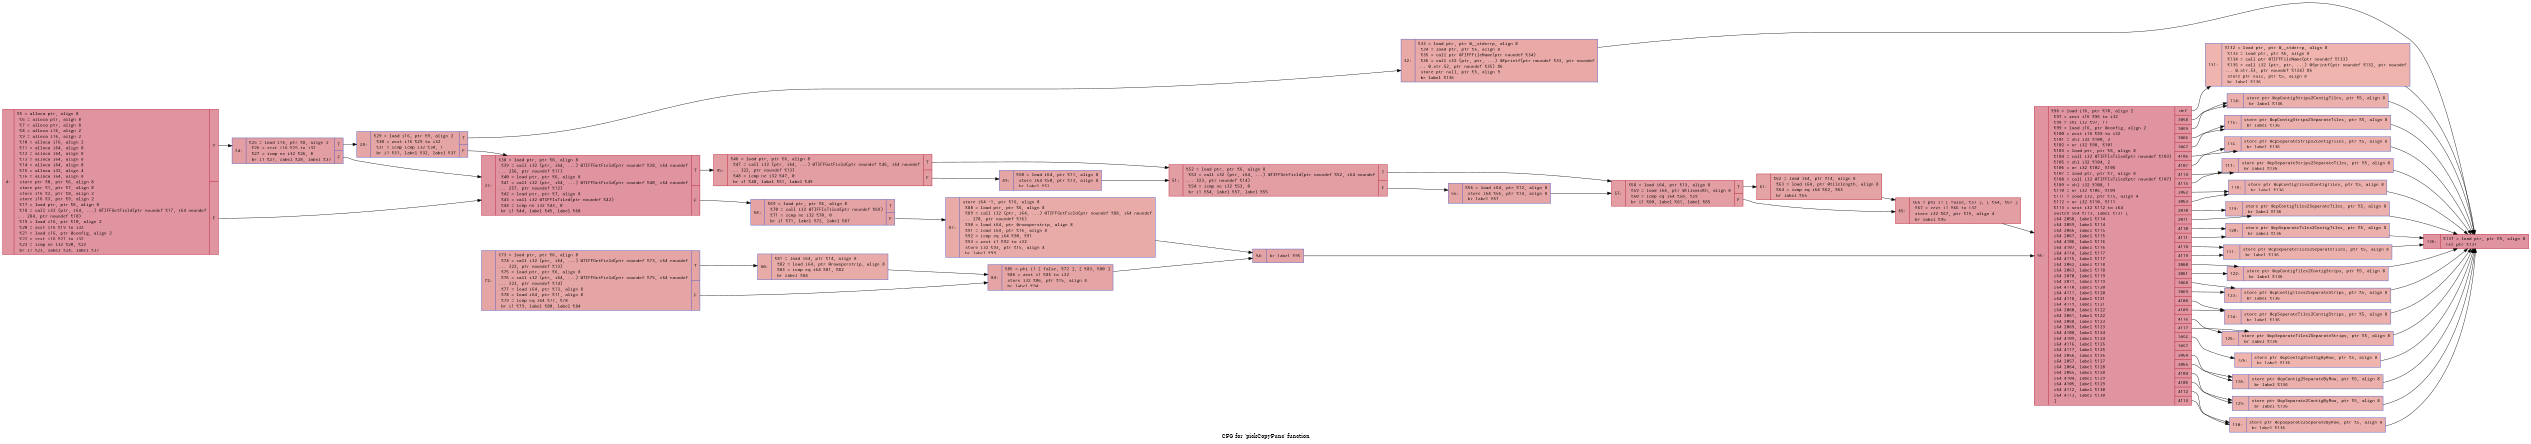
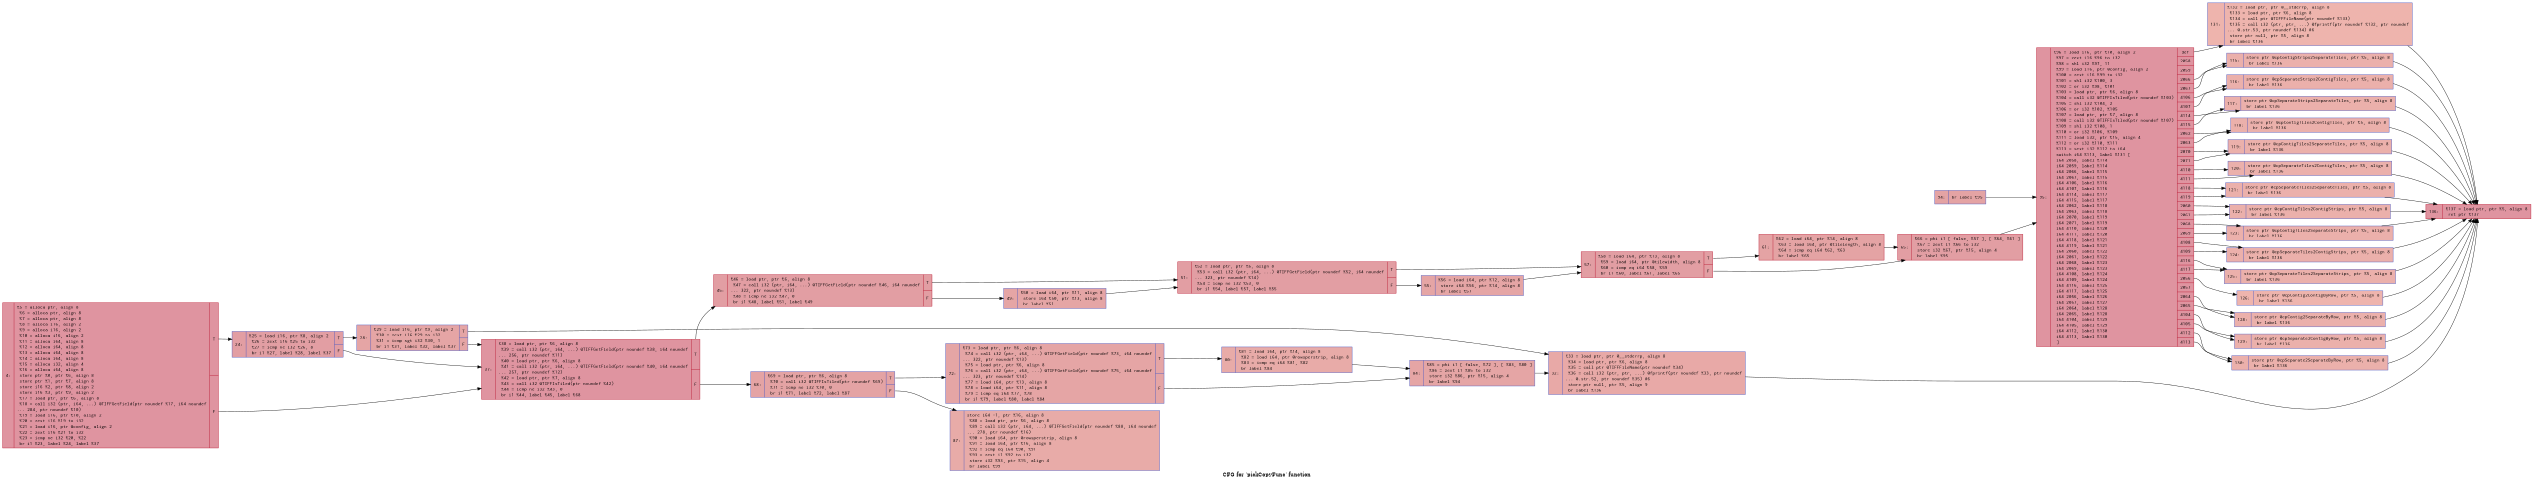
node "114:": removed
node "28:": text "%31 = icmp icmp i32 %30, 1" -> "%31 = icmp sgt i32 %30, 1"
edge "87:" -> "94:": removed
edge "84:" -> "94:": now "84:" -> "32:"
edge "68:" -> "72:": added
